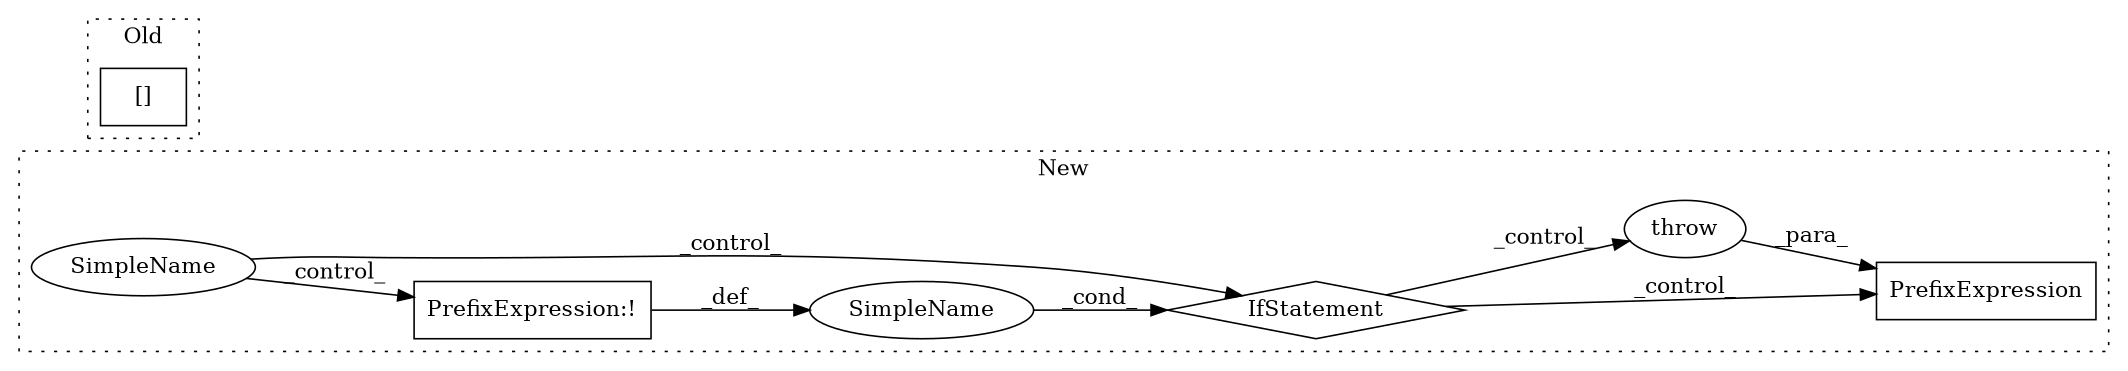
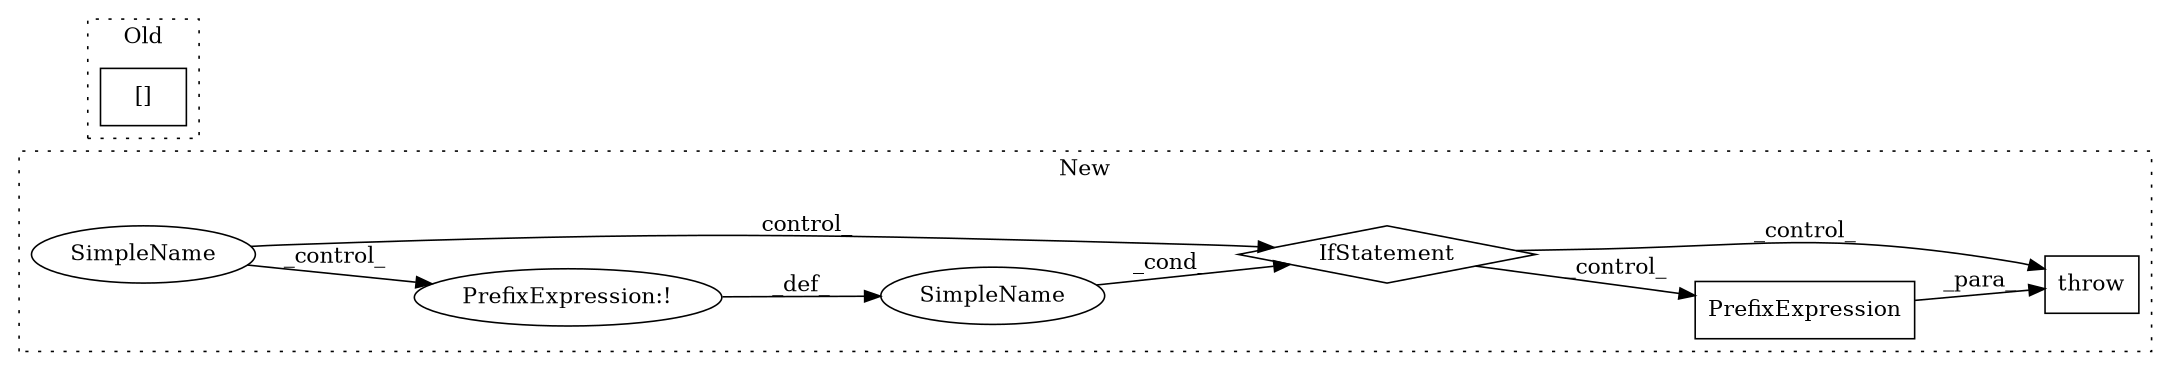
node "throw": shape ellipse -> box
edge "throw" -> "PrefixExpression": reversed
node "PrefixExpression:!": shape box -> ellipse
